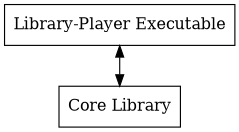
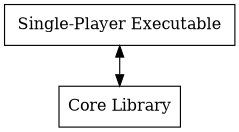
node "Library-Player Executable": label "Library-Player Executable" -> "Single-Player Executable"
